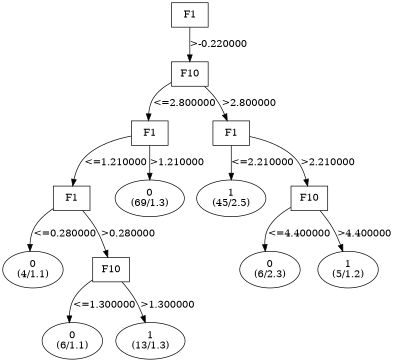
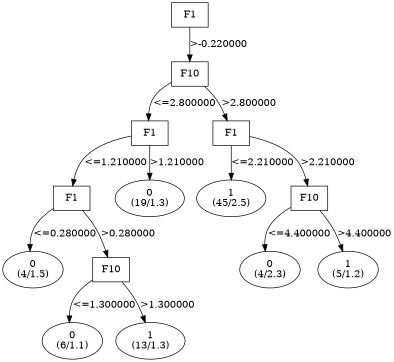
node "0 (69/1.3)": label "0 (69/1.3)" -> "0 (19/1.3)"
node "0 (4/1.1)": label "0 (4/1.1)" -> "0 (4/1.5)"
node "0 (6/2.3)": label "0 (6/2.3)" -> "0 (4/2.3)"
